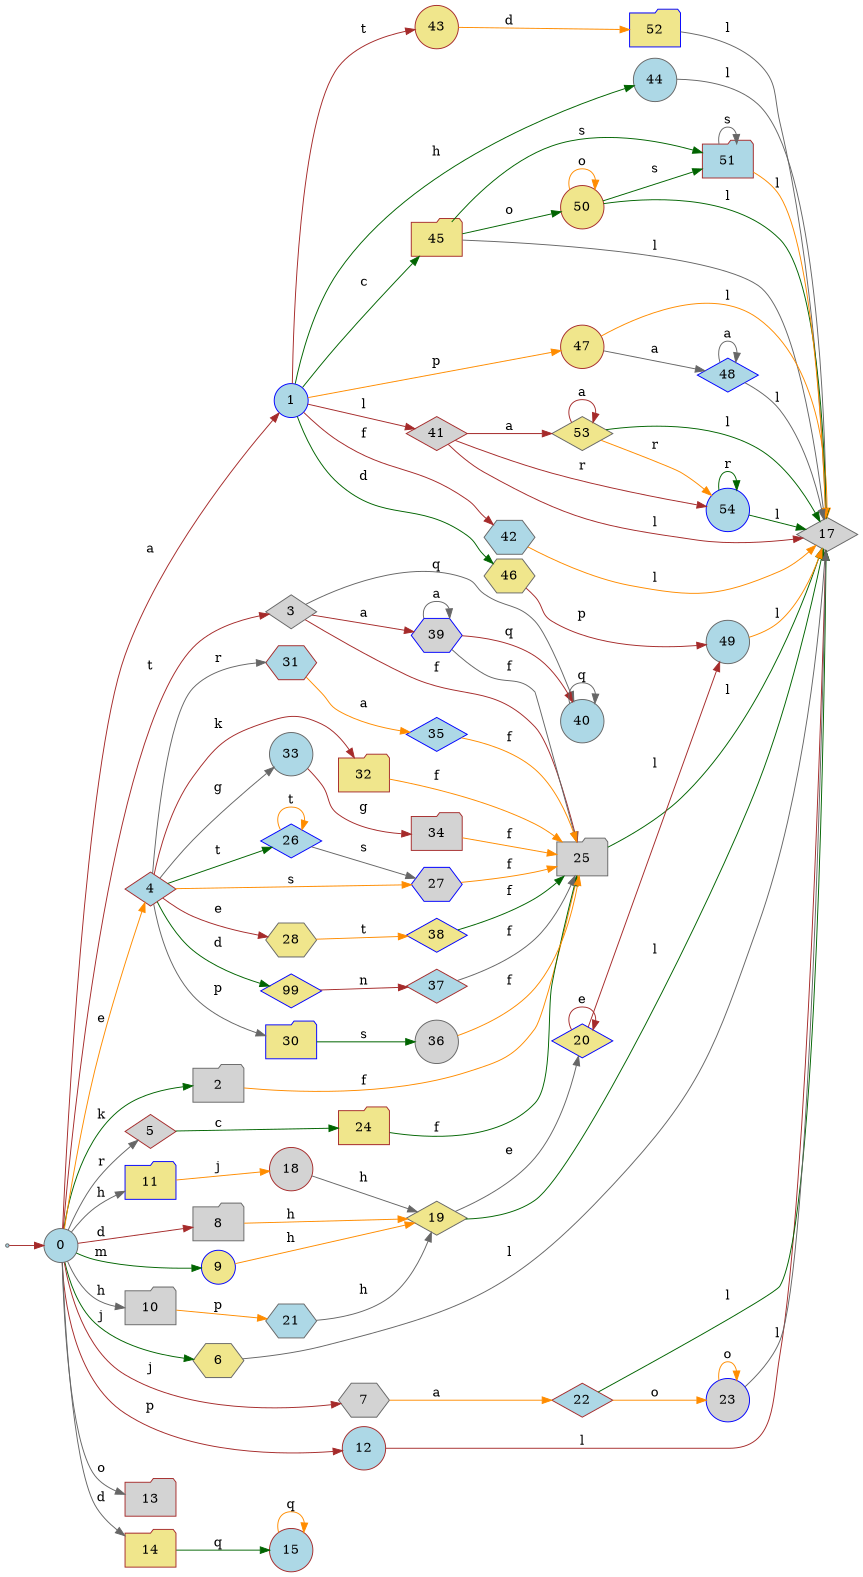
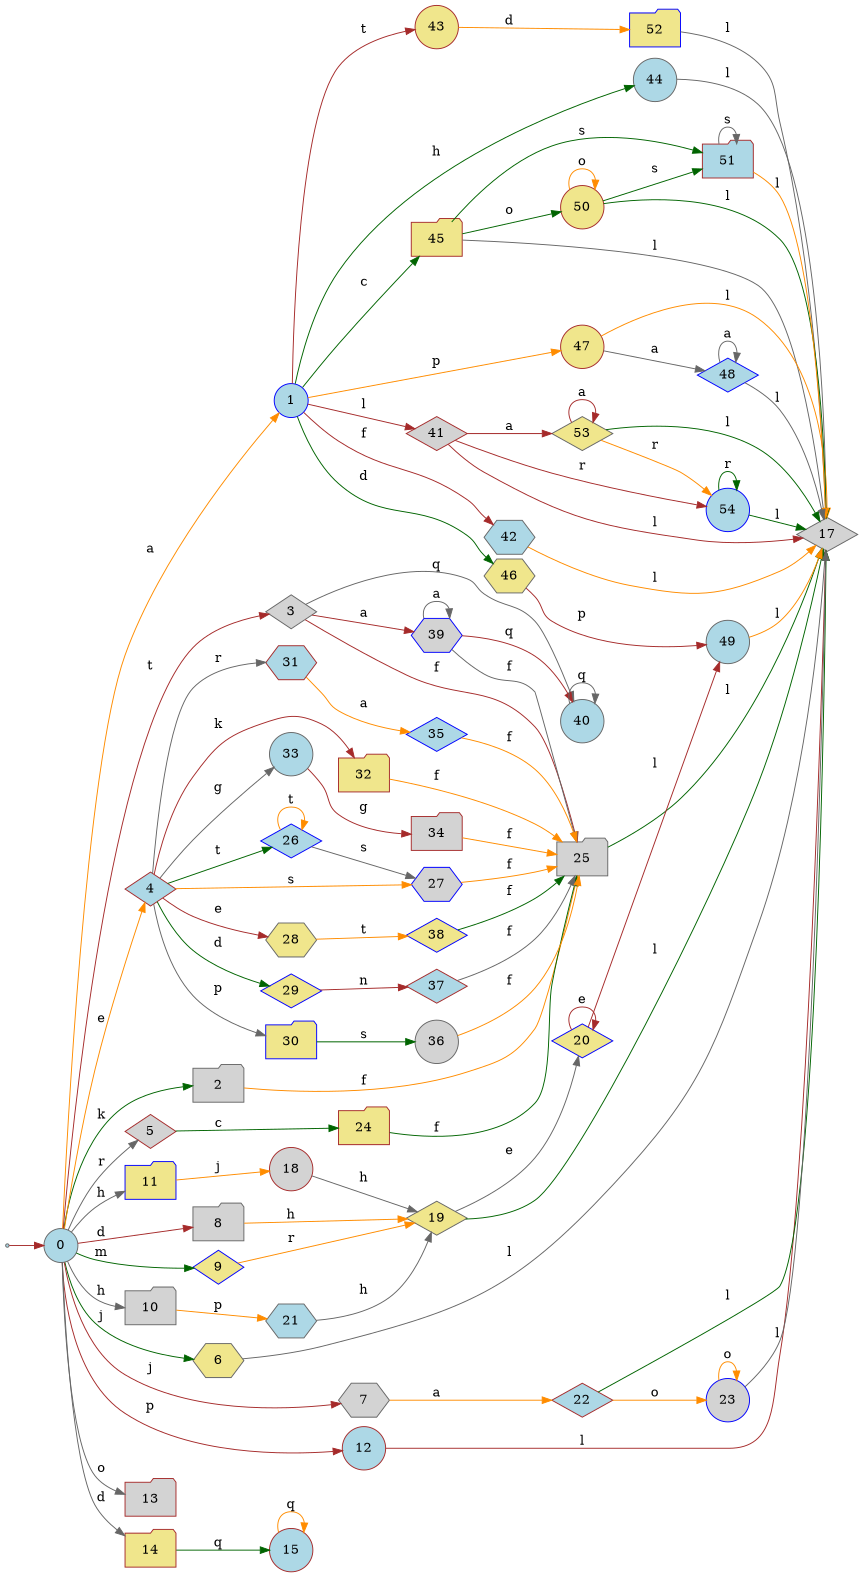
edge "0" -> "1": color brown -> darkorange
node "99": label "99" -> "29"
edge "9" -> "19": label "h" -> "r"
node "9": shape circle -> diamond
